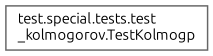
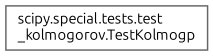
node "test.special.tests.test _kolmogorov.TestKolmogp": label "test.special.tests.test _kolmogorov.TestKolmogp" -> "scipy.special.tests.test _kolmogorov.TestKolmogp"
